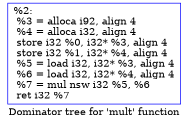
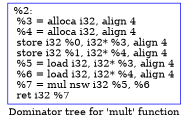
node "%2:": text "%3 = alloca i92, align 4" -> "%3 = alloca i32, align 4"
